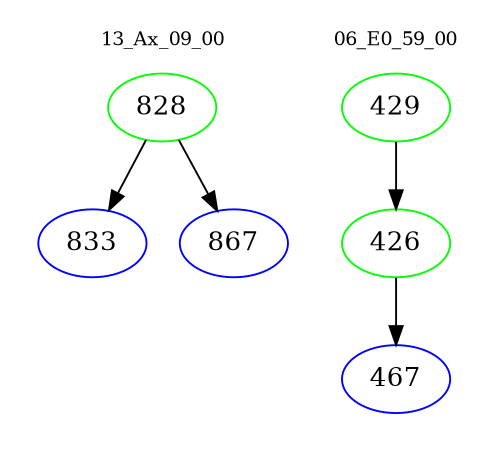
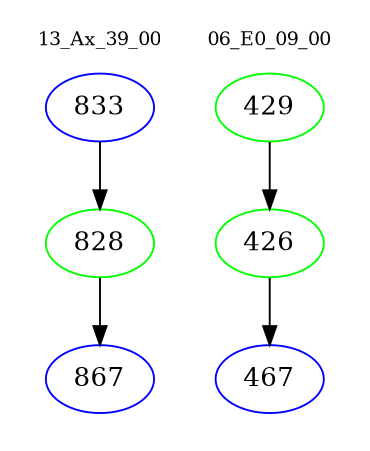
cluster "13_Ax_09_00": label "13_Ax_09_00" -> "13_Ax_39_00"
cluster "06_E0_59_00": label "06_E0_59_00" -> "06_E0_09_00"
edge "828" -> "833": reversed
